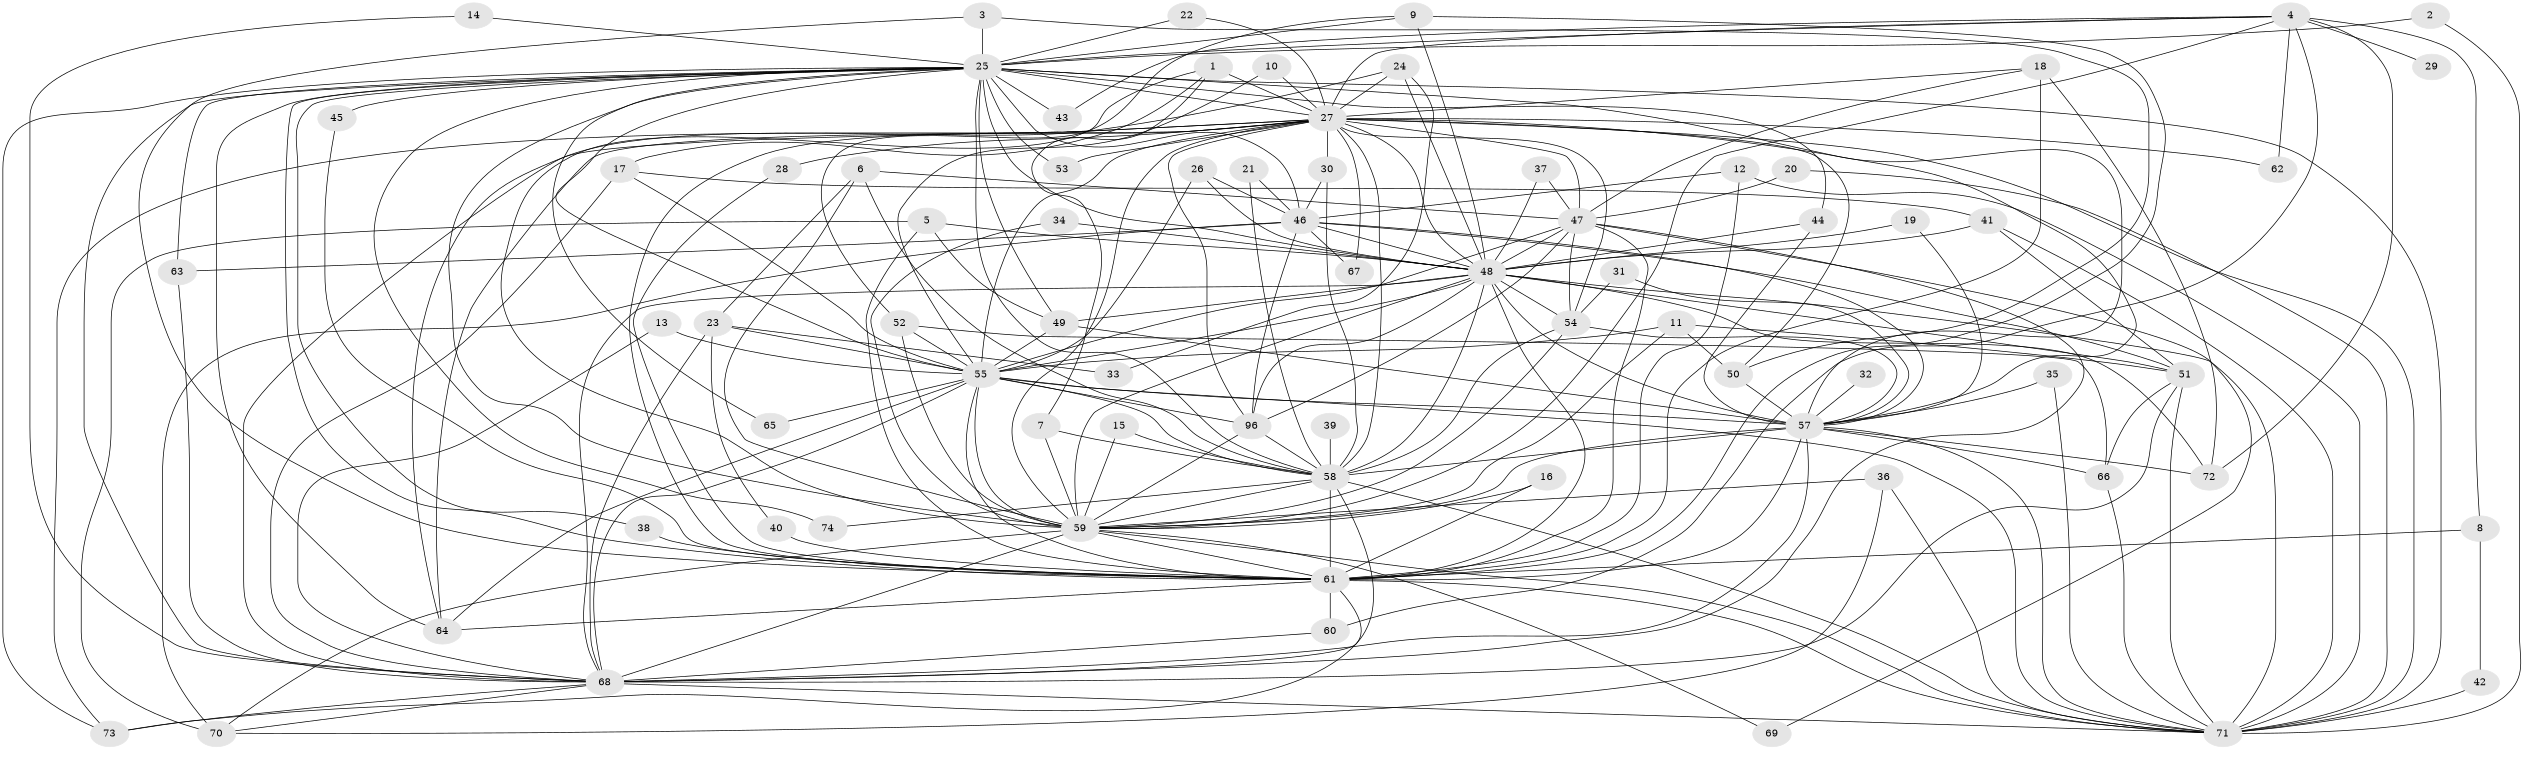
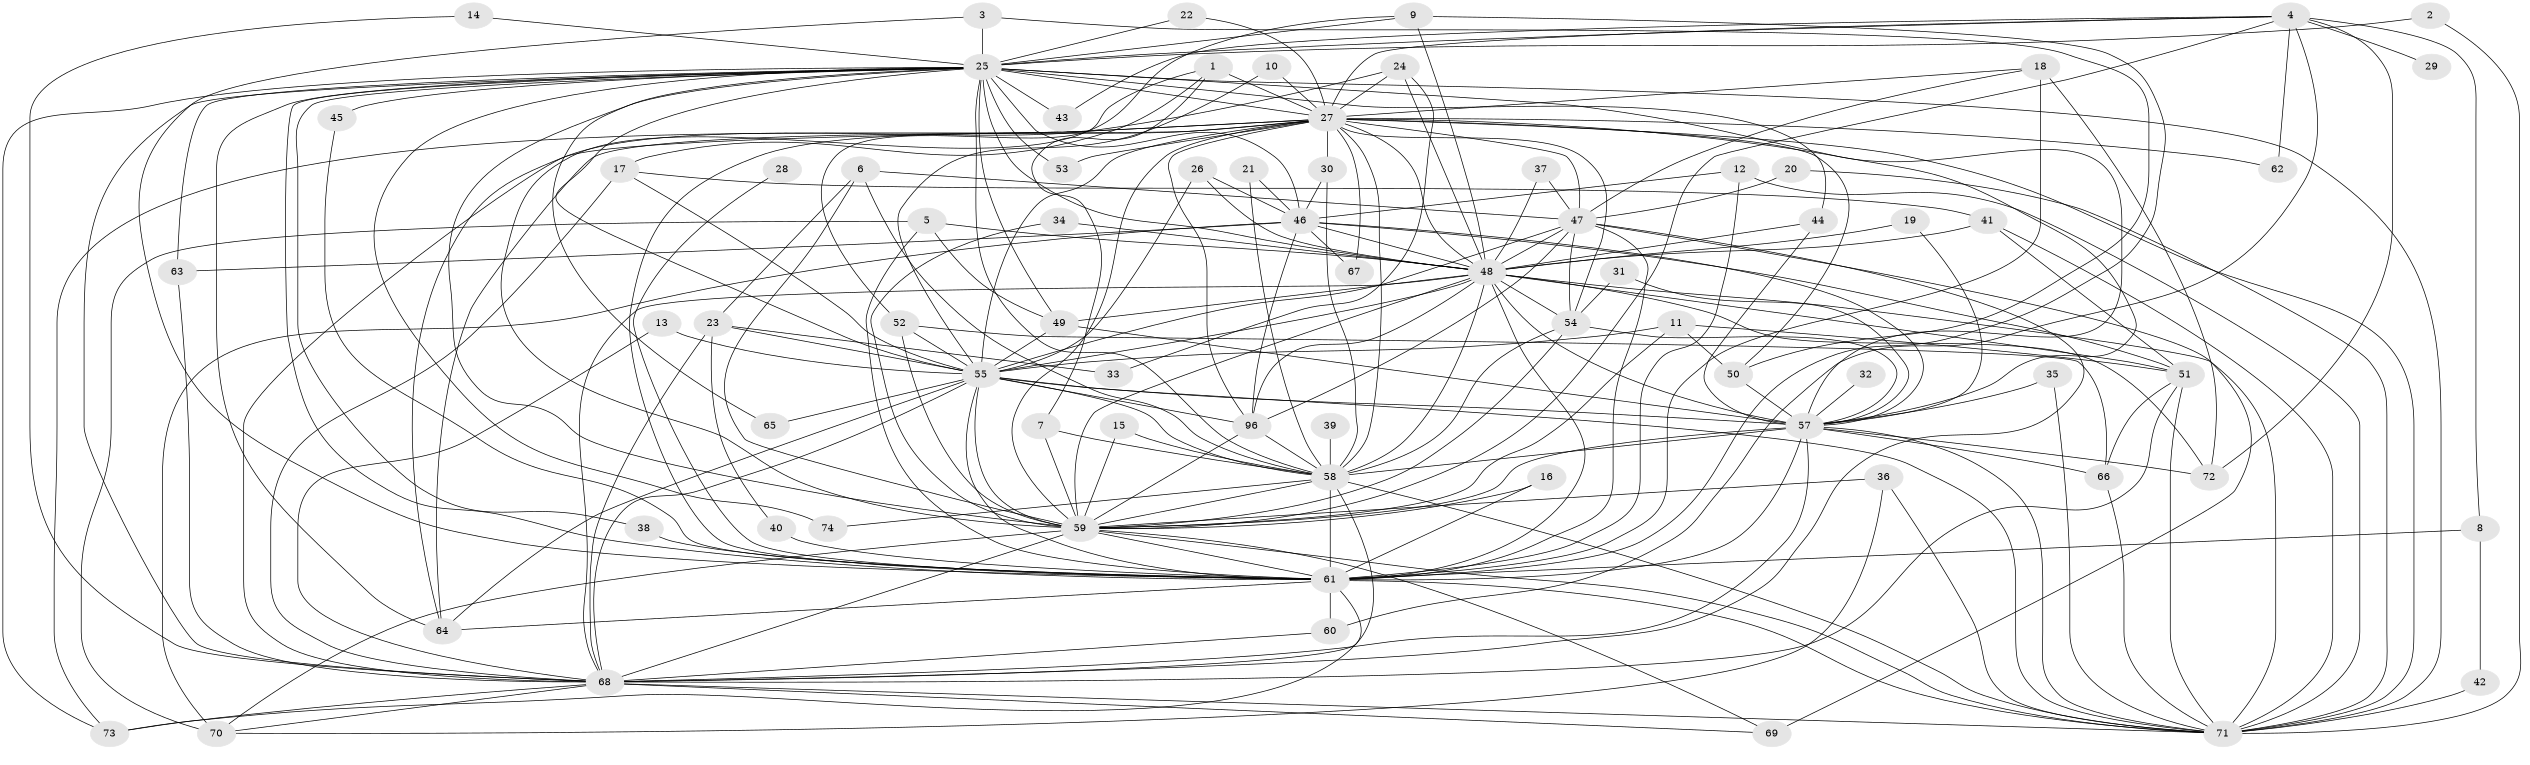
edge "27" -- "28": removed
edge "68" -- "69": added
